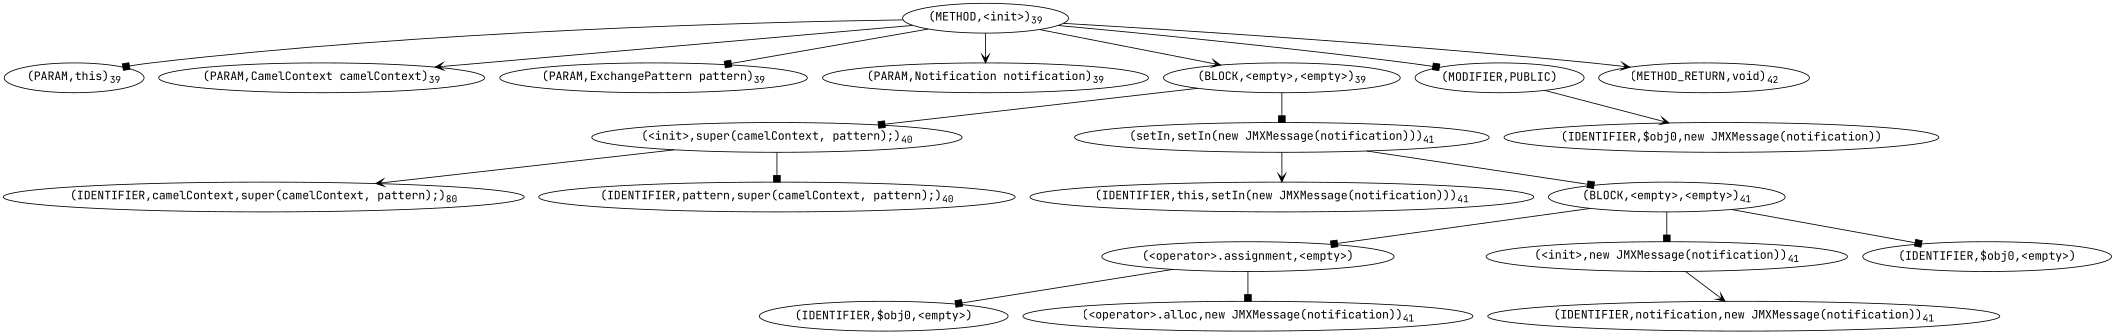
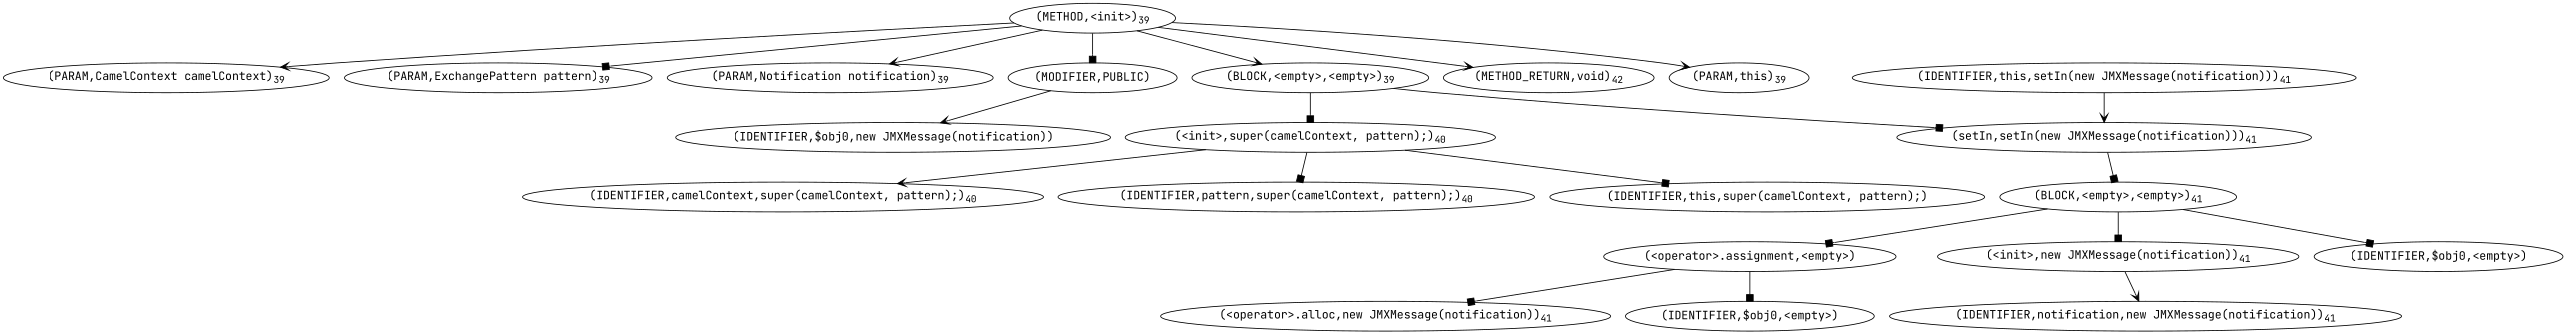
edge "(METHOD,<init>)" -> "(PARAM,this)": arrowhead box -> vee
edge "(setIn,setIn(new JMXMessage(notification)))" -> "(IDENTIFIER,this,setIn(new JMXMessage(notification)))": reversed
node "(IDENTIFIER,camelContext,super(camelContext, pattern);)": text "80" -> "40"
node "(IDENTIFIER,this,super(camelContext, pattern);)": added
